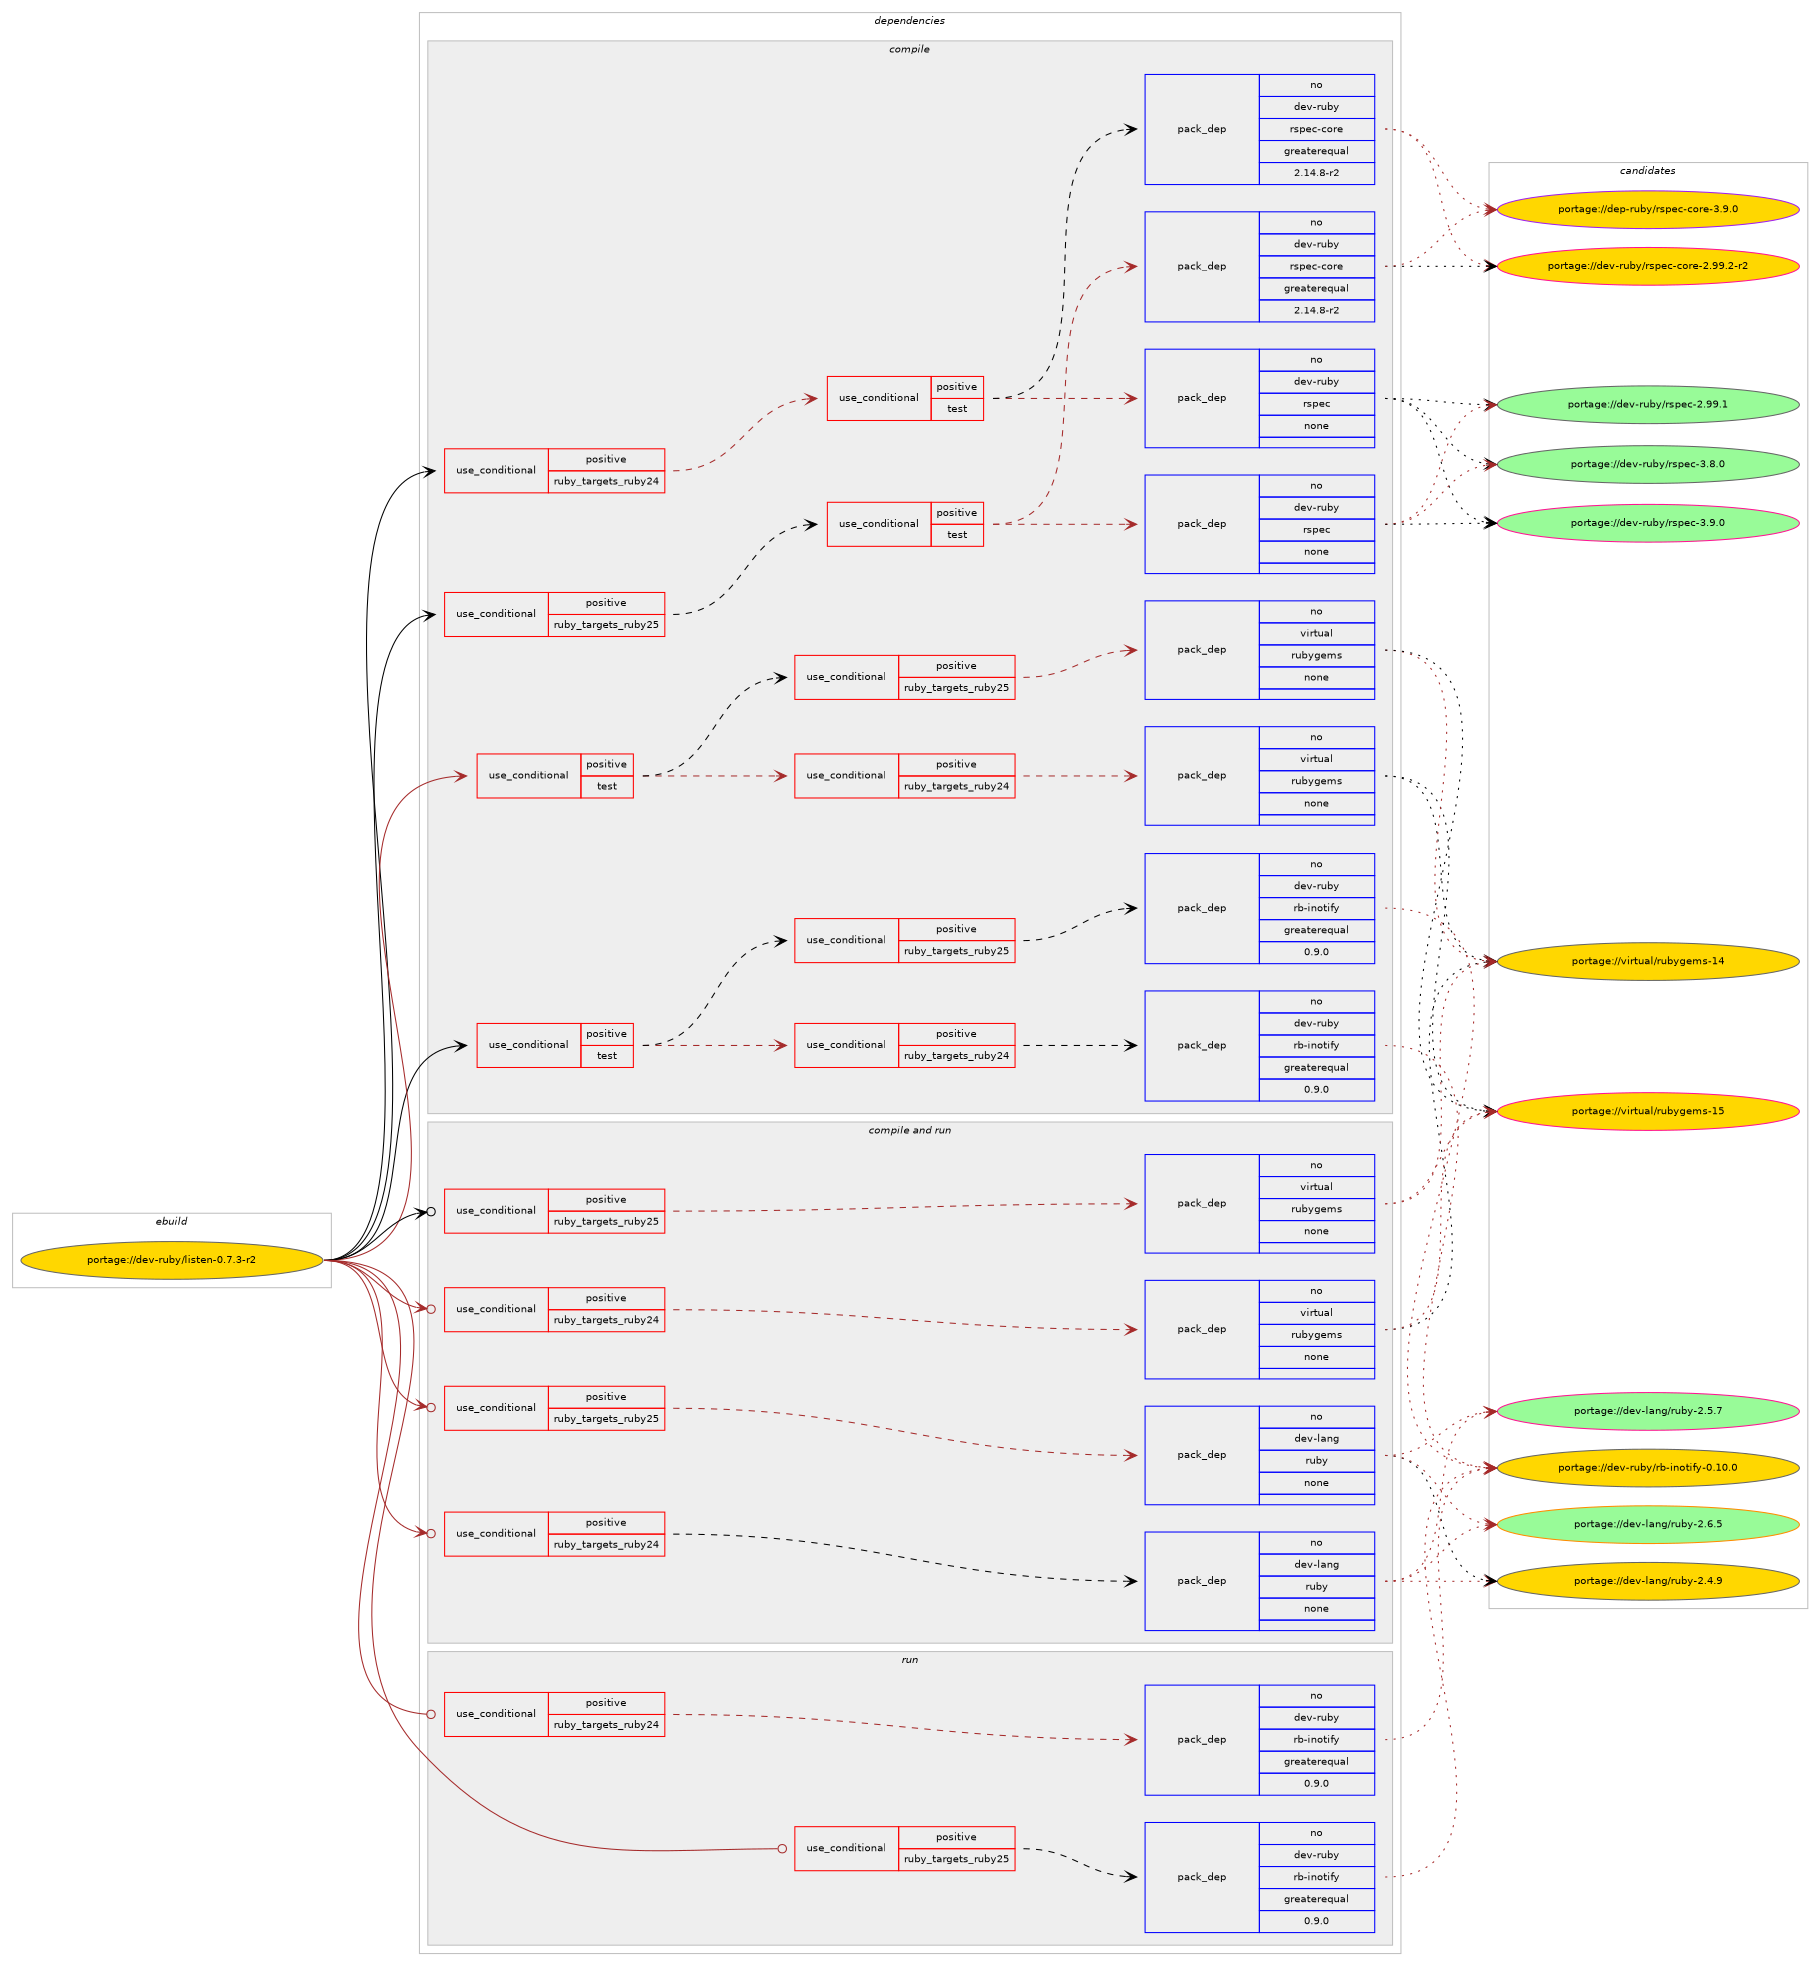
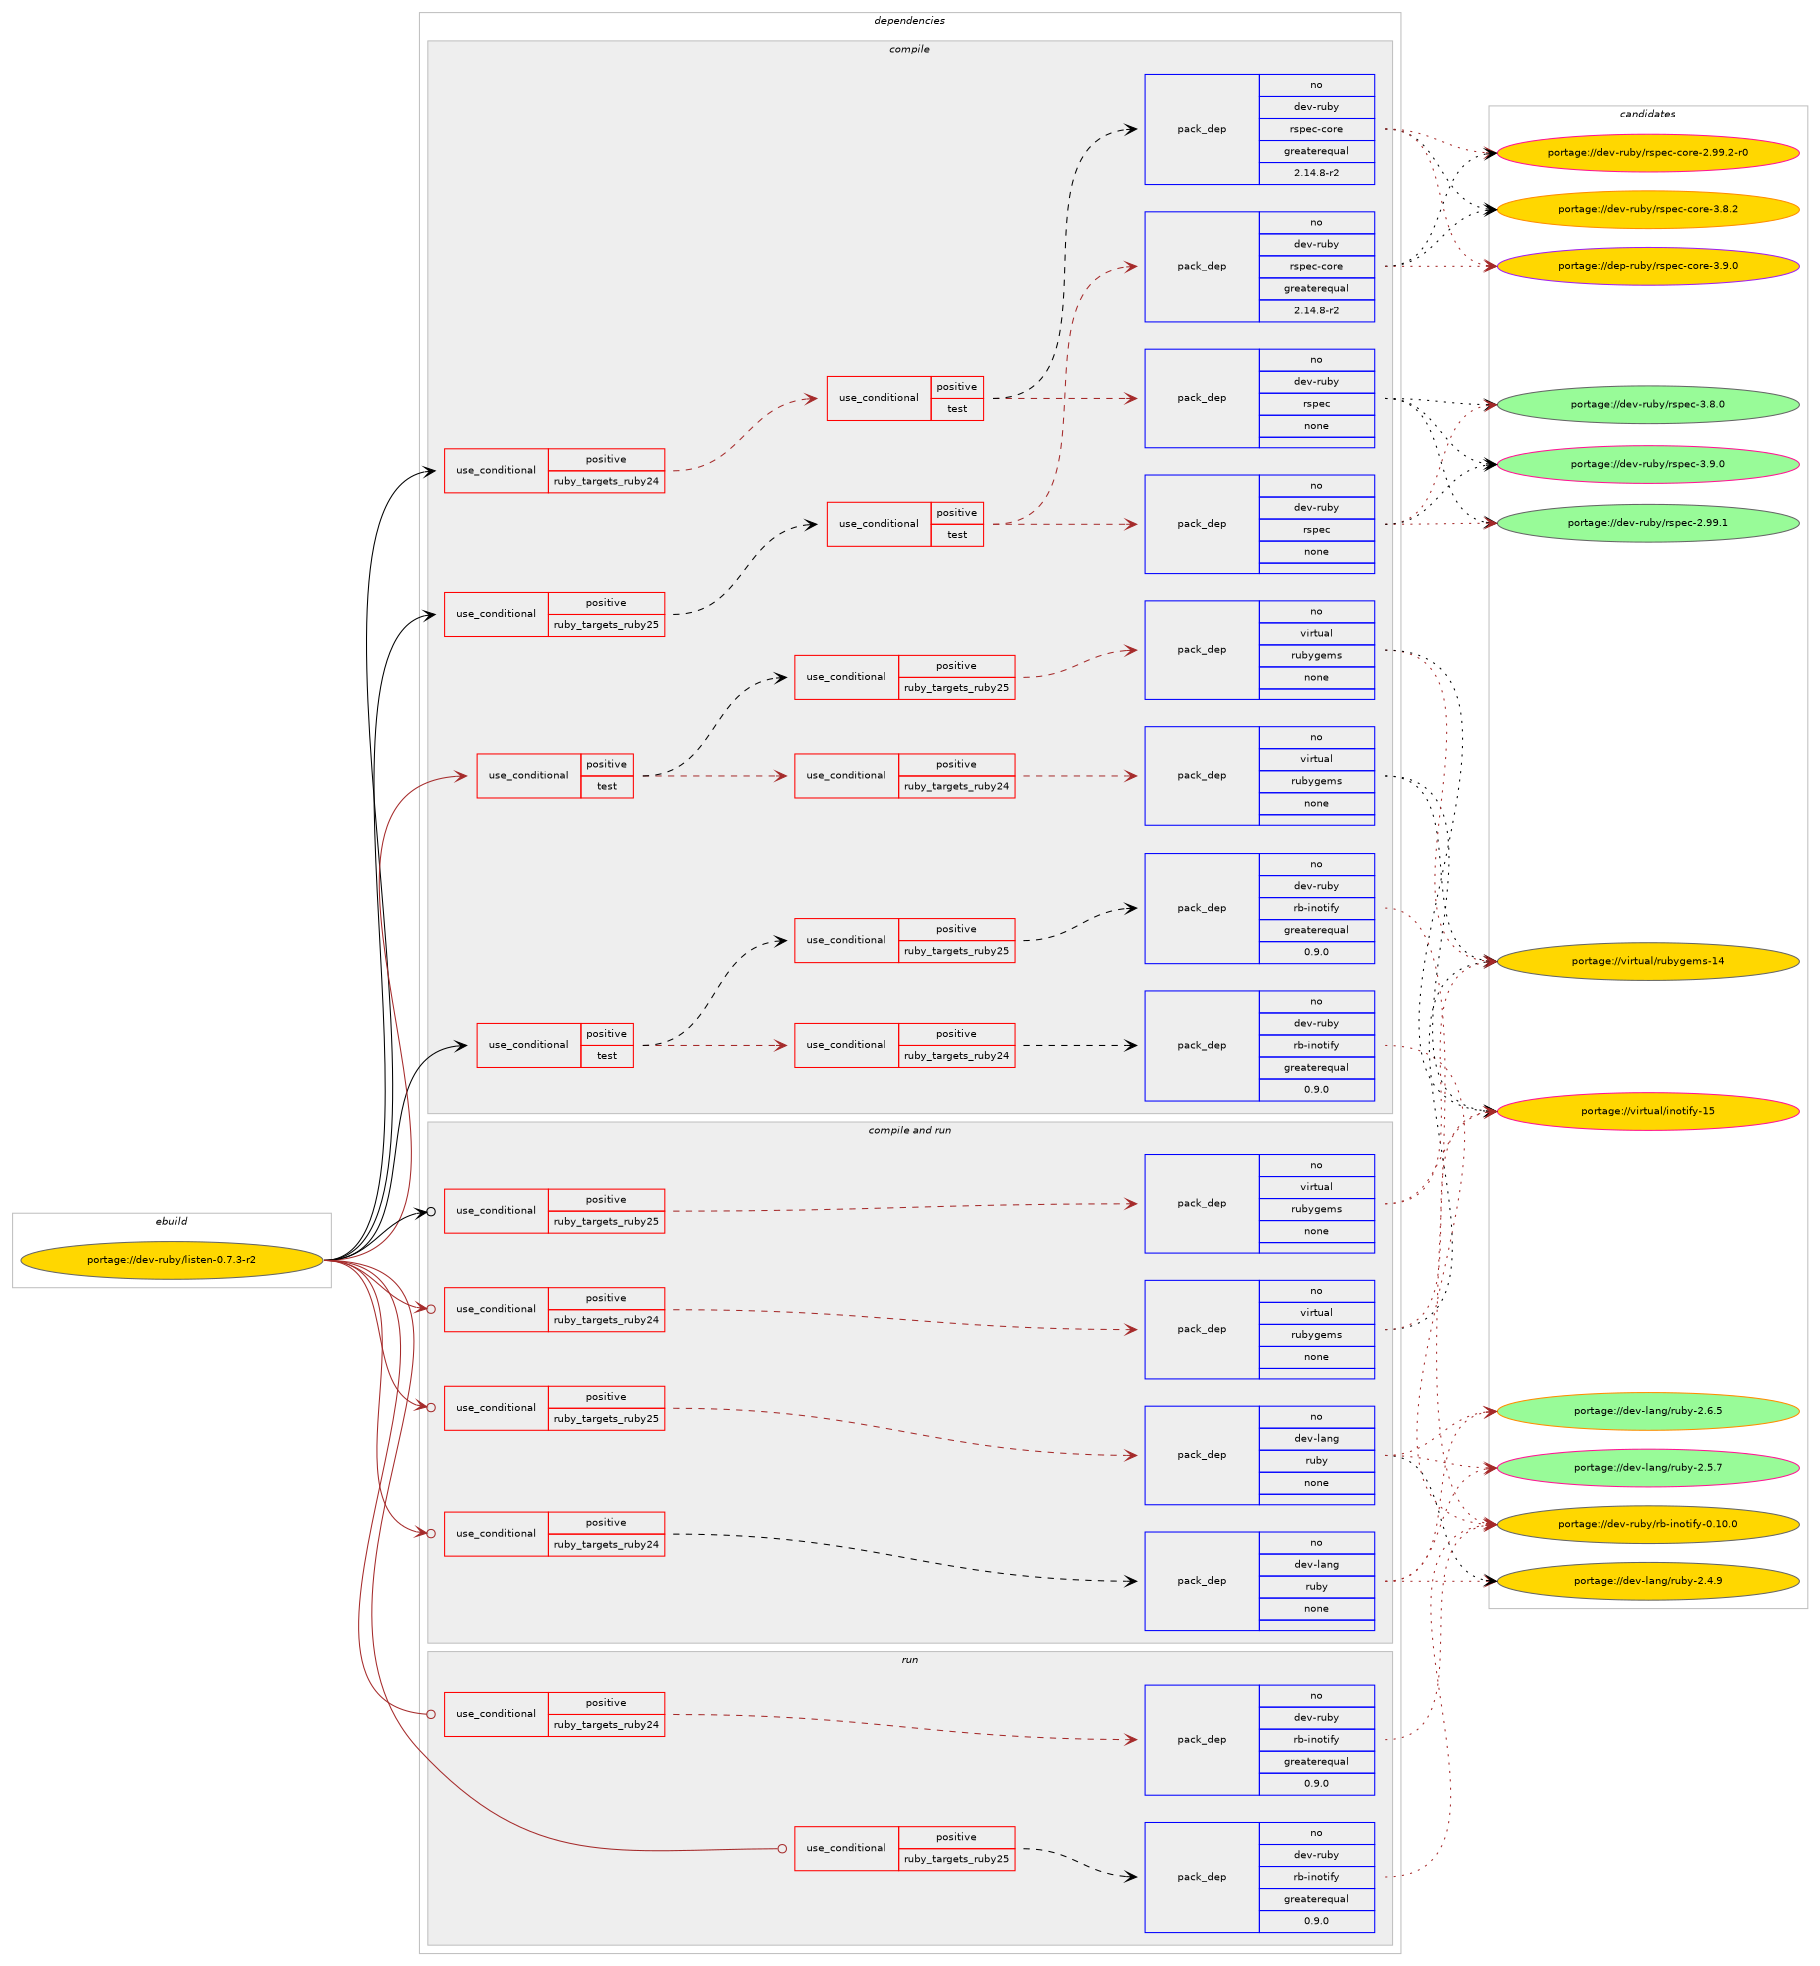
node "portage://dev-ruby/rspec-core-3.8.2": added
node "portage://dev-ruby/rspec-core-2.99.2-r2": label "portage://dev-ruby/rspec-core-2.99.2-r2" -> "portage://dev-ruby/rspec-core-2.99.2-r0"
node "portage://virtual/rubygems-15": label "portage://virtual/rubygems-15" -> "portage://virtual/inotify-15"
